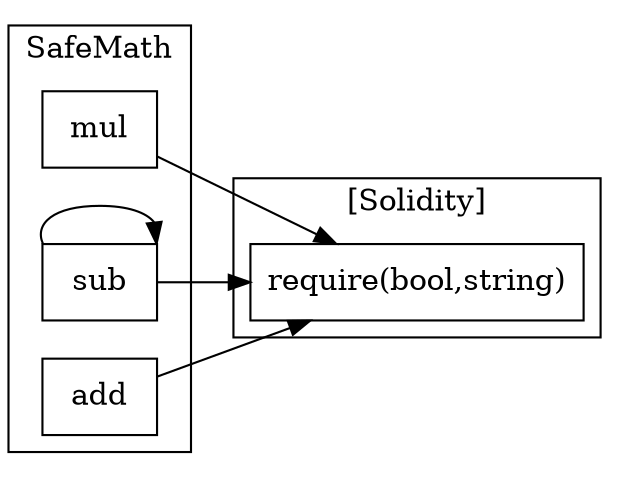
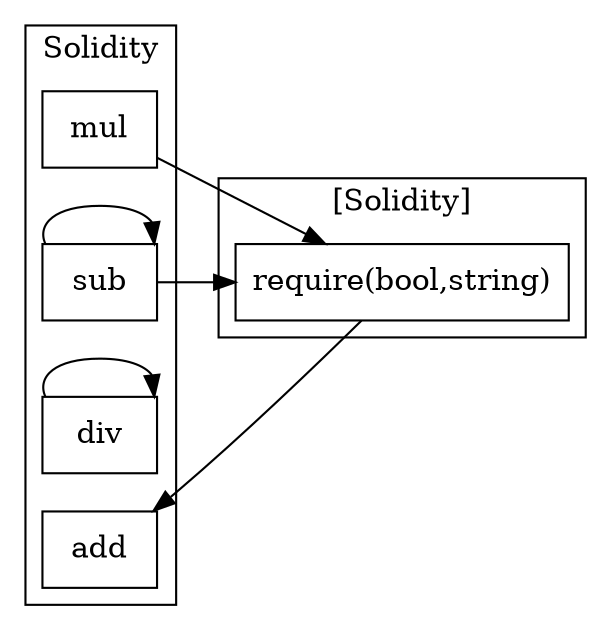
cluster "SafeMath": label "SafeMath" -> "Solidity"
edge "add" -> "require(bool,string)": reversed
node "div": added
